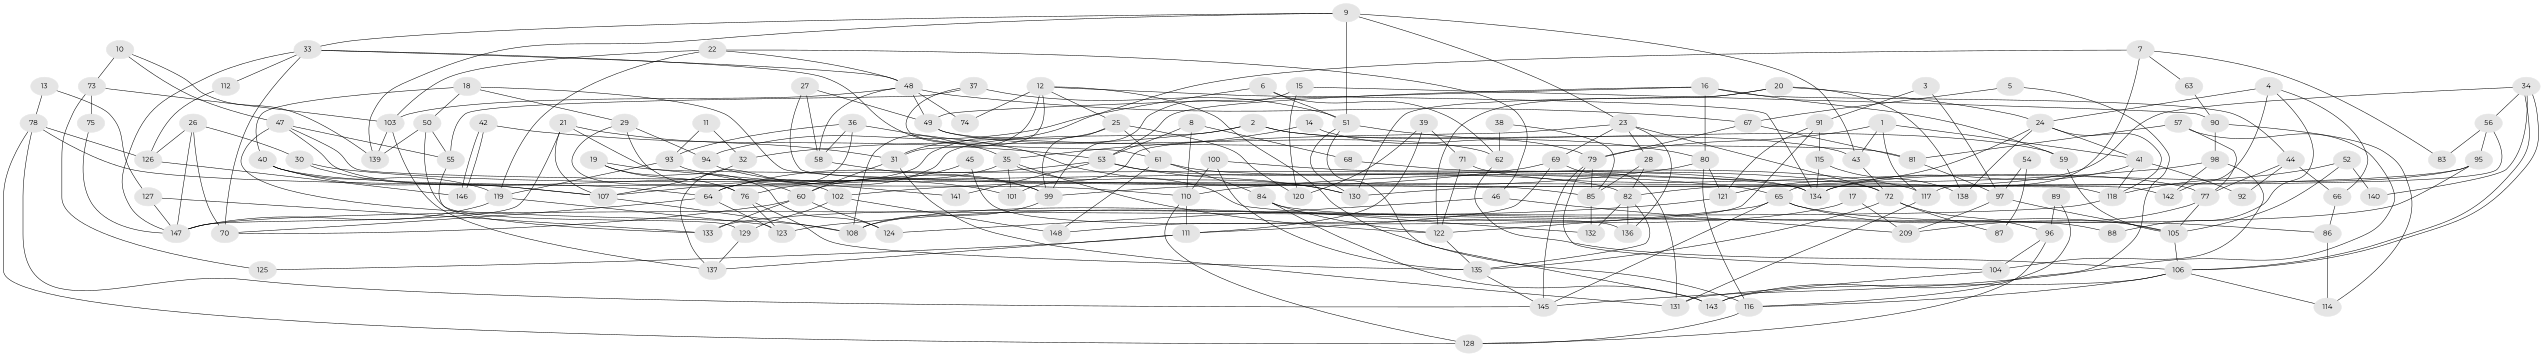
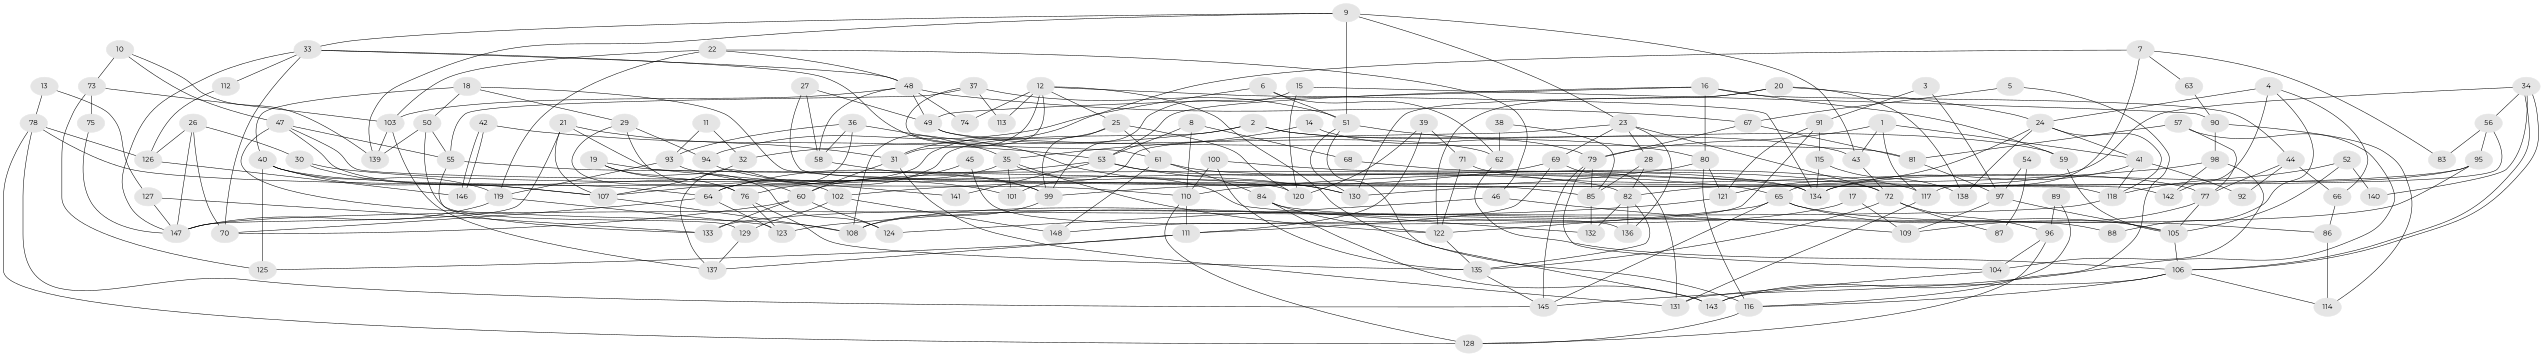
node "113": added
edge "55" -- "120": added
edge "40" -- "125": added
node "209": label "209" -> "109"
